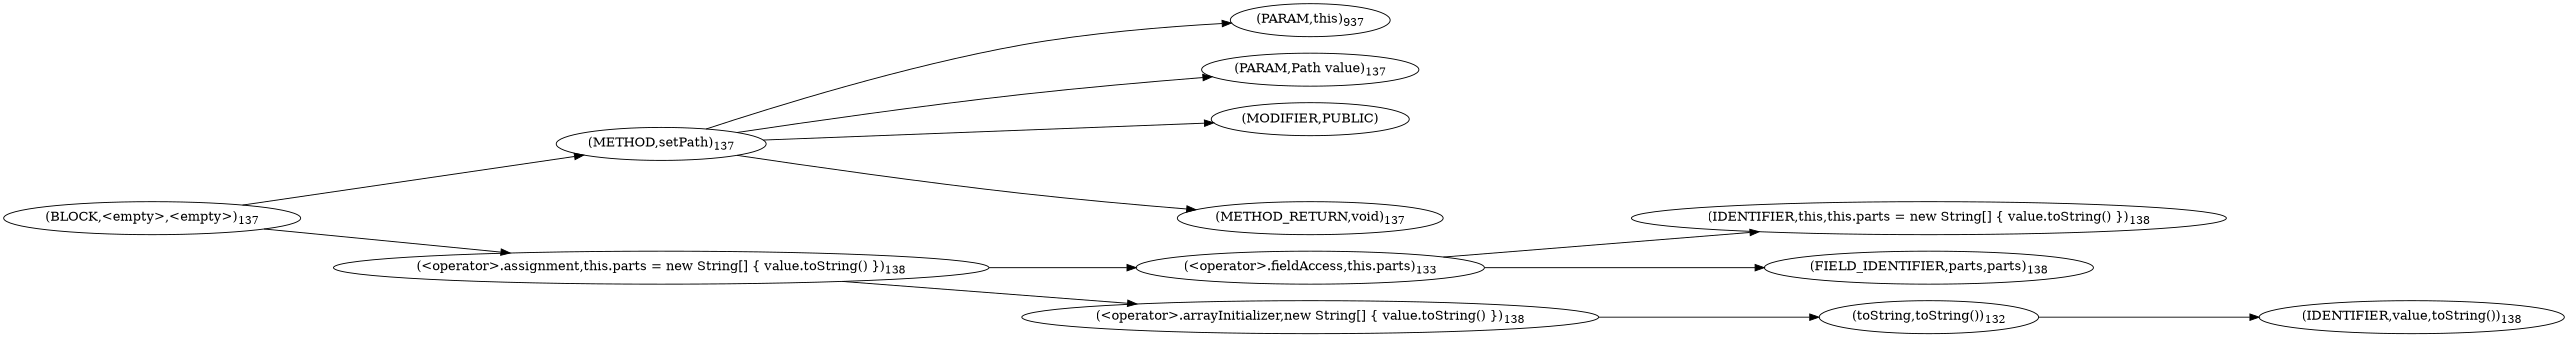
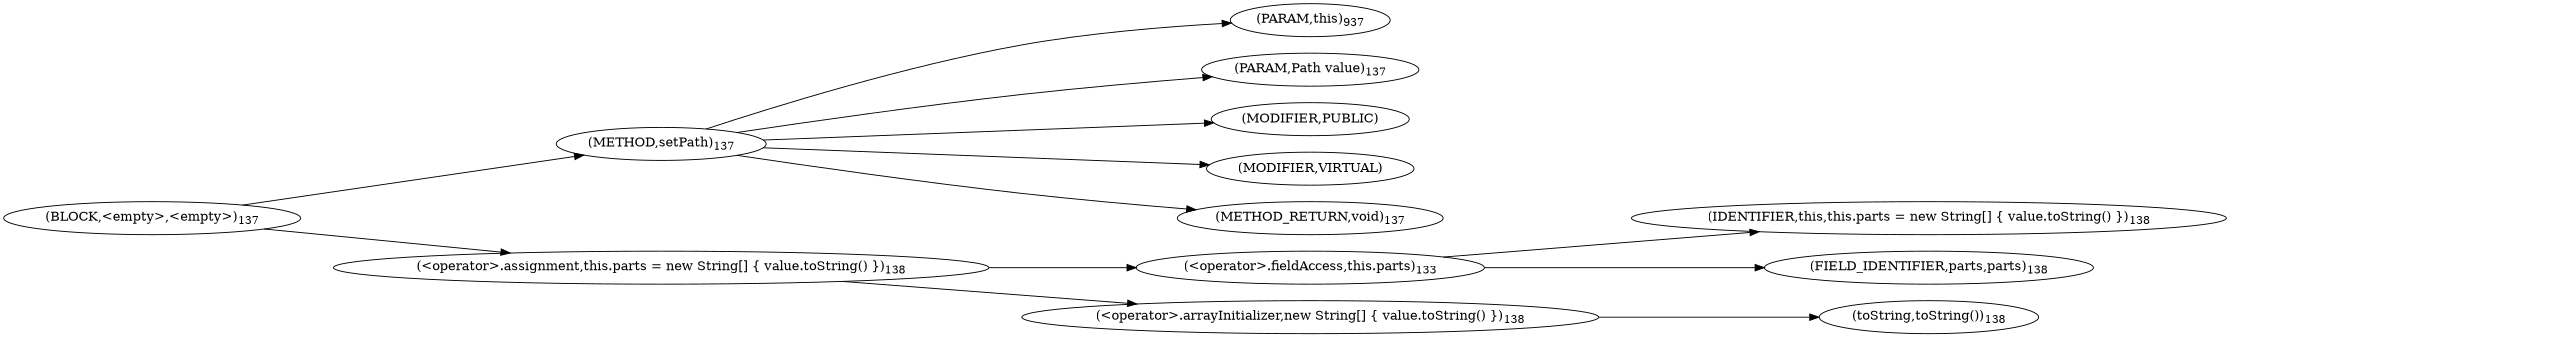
node "(MODIFIER,VIRTUAL)": added
node "(toString,toString())": text "132" -> "138"
node "(IDENTIFIER,value,toString())": removed
